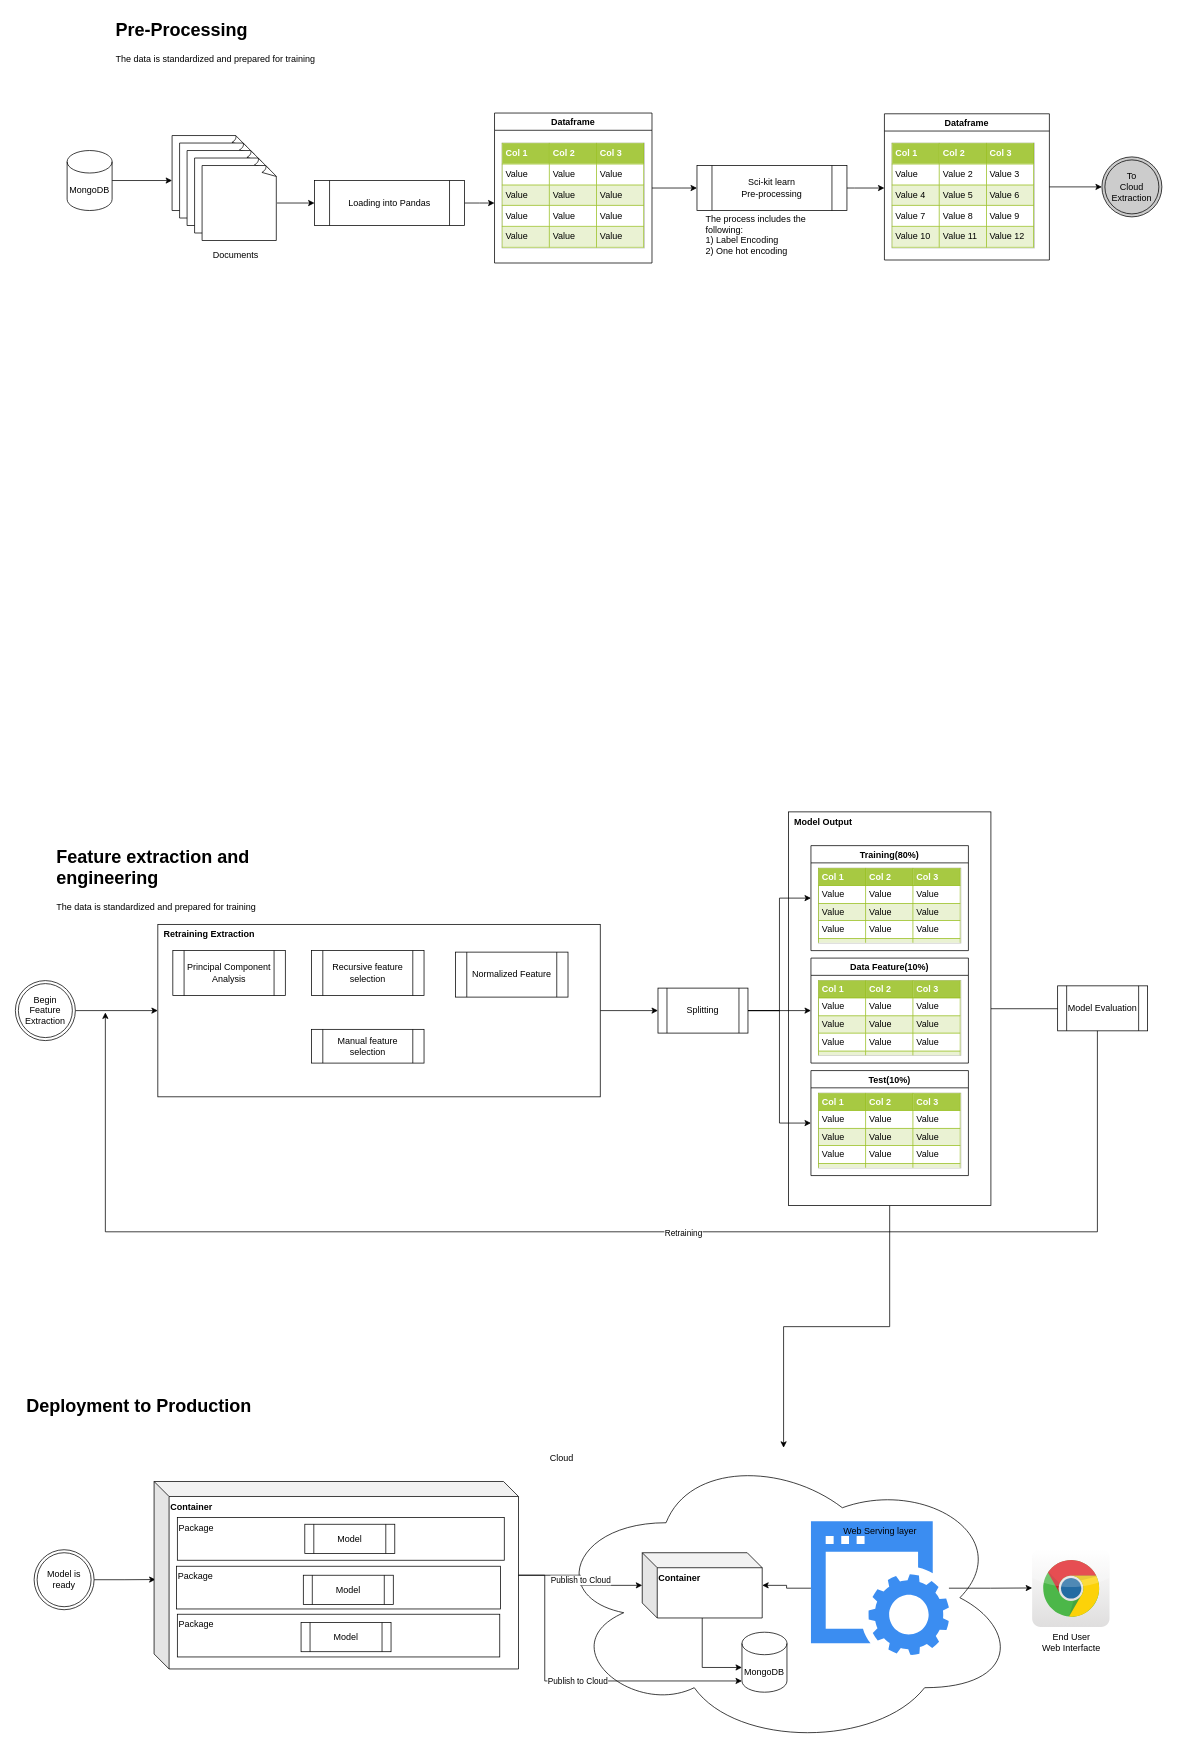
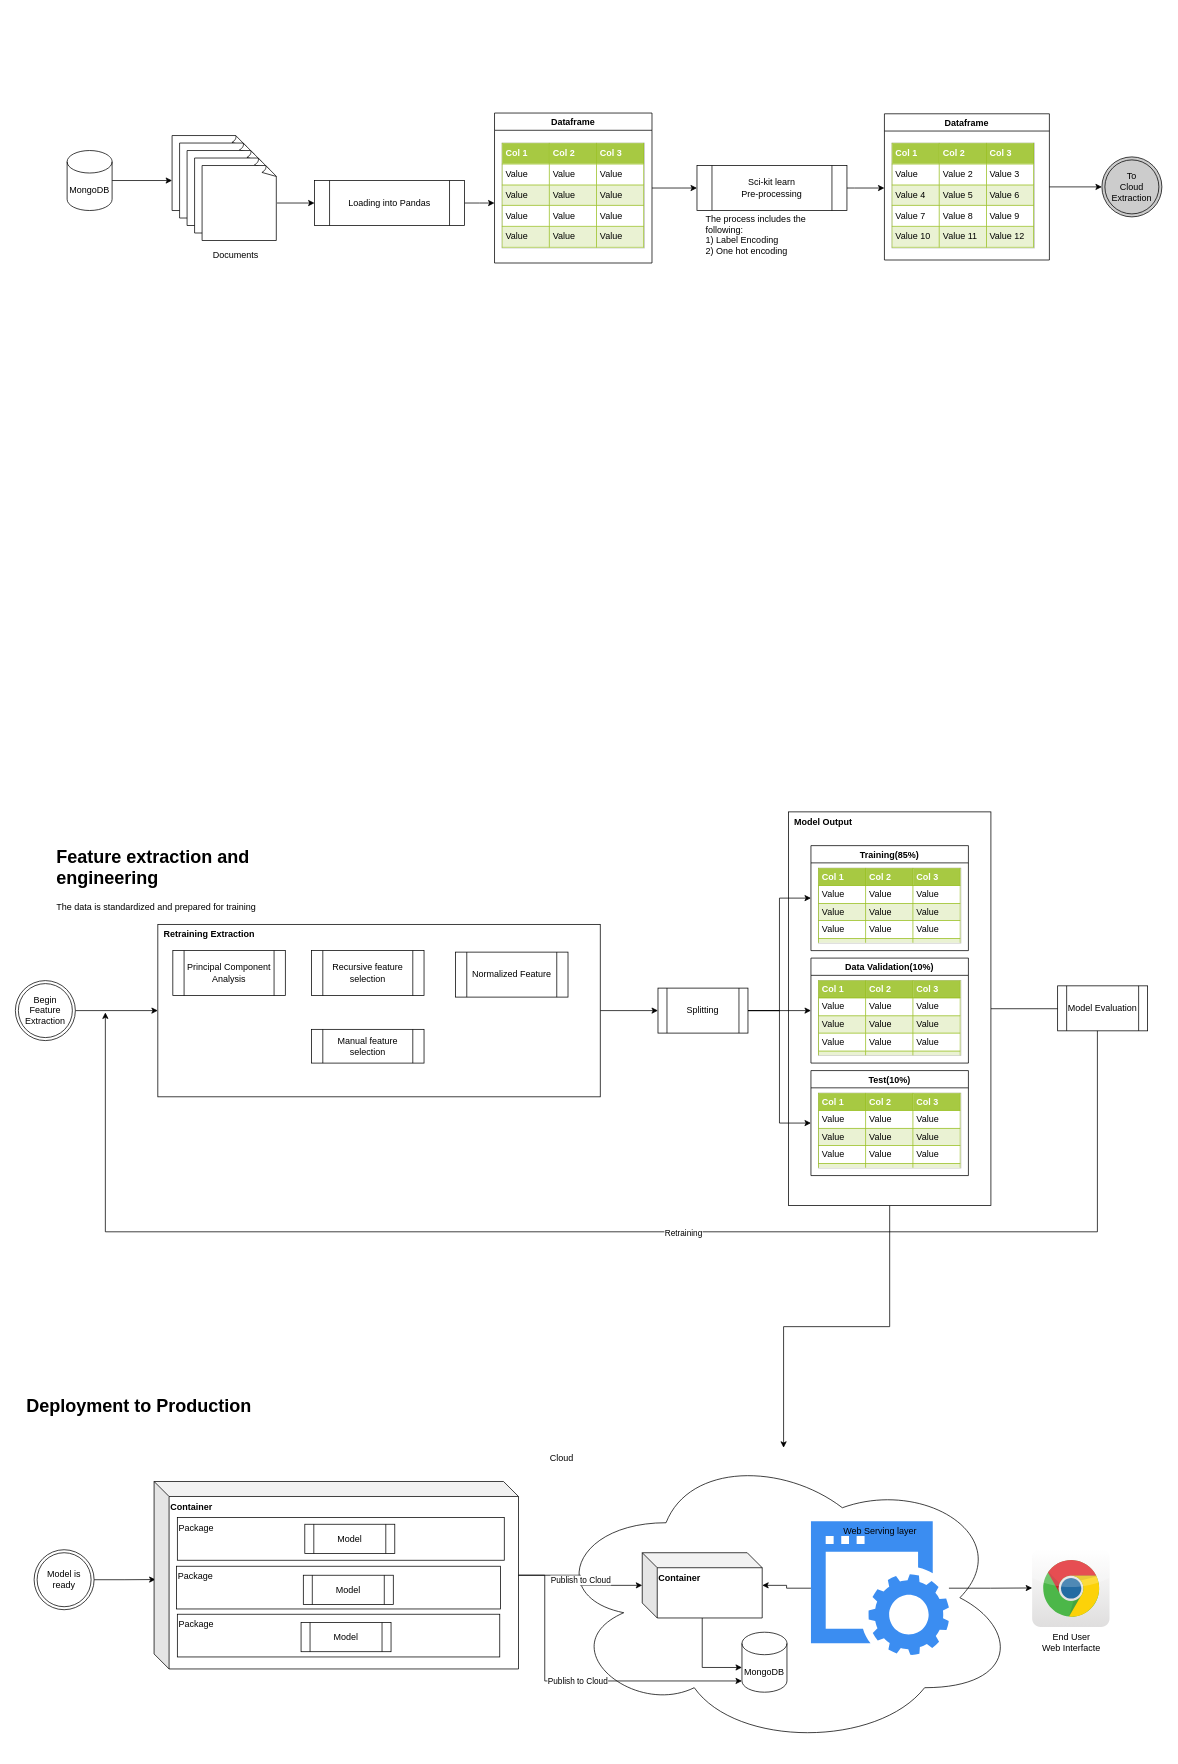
node "Pre-Processing The data is standardized and prepared for training": removed
node "Training(80%)": label "Training(80%)" -> "Training(85%)"
node "Data Feature(10%)": label "Data Feature(10%)" -> "Data Validation(10%)"
